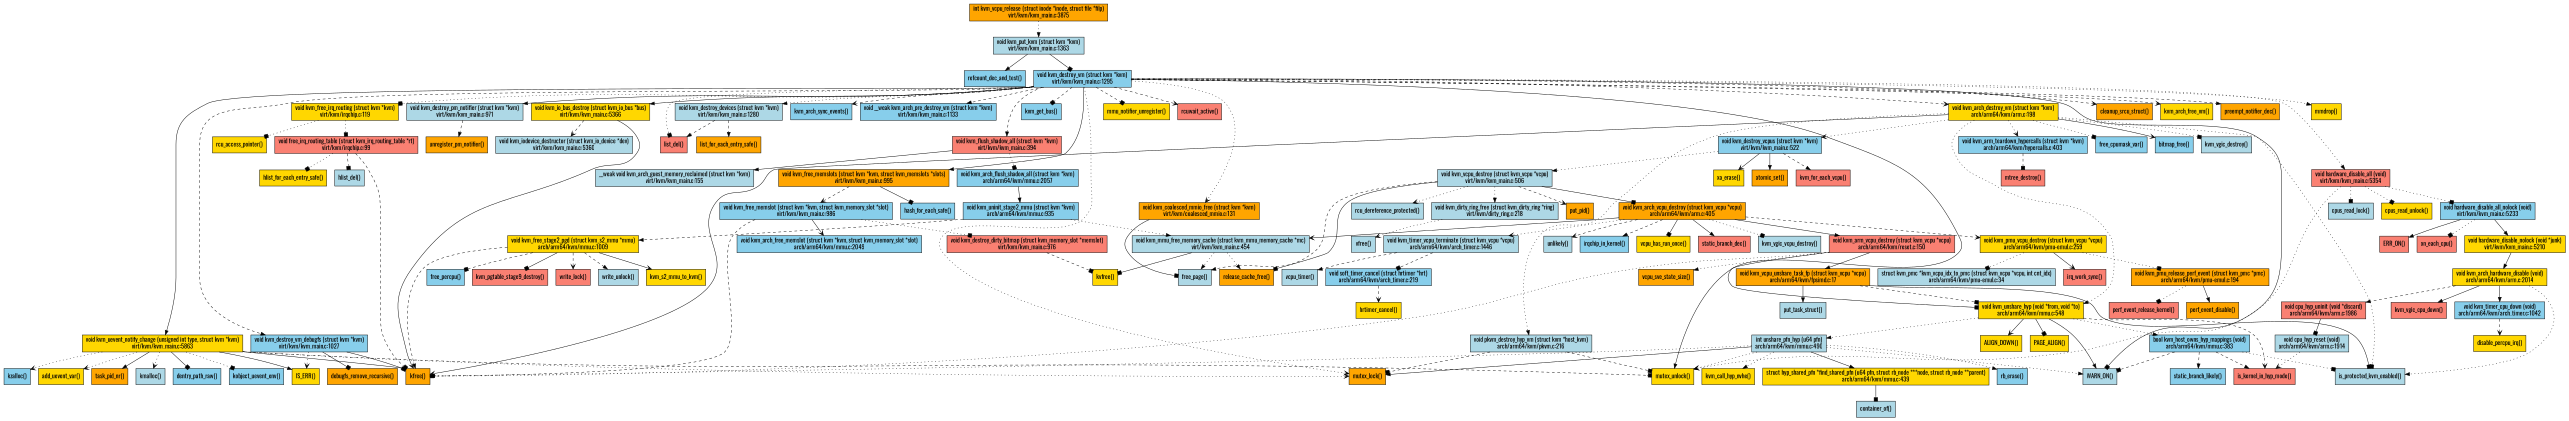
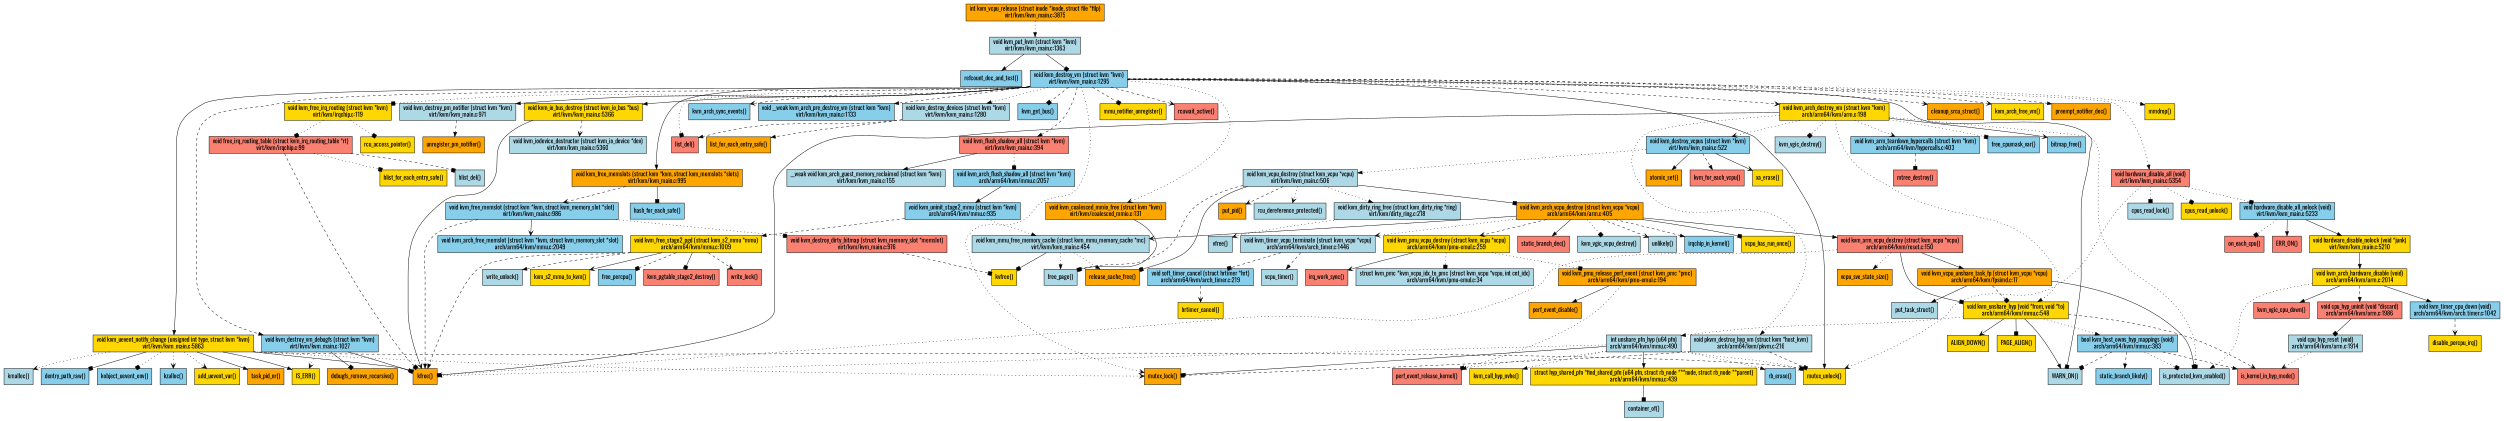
node "kvm_pgtable_stage9_destroy()": label "kvm_pgtable_stage9_destroy()" -> "kvm_pgtable_stage2_destroy()"
edge "int unshare_pfn_hyp (u64 pfn) arch/arm64/kvm/mmu.c:490" -> "WARN_ON()": now "int unshare_pfn_hyp (u64 pfn) arch/arm64/kvm/mmu.c:490" -> "perf_event_release_kernel()"
